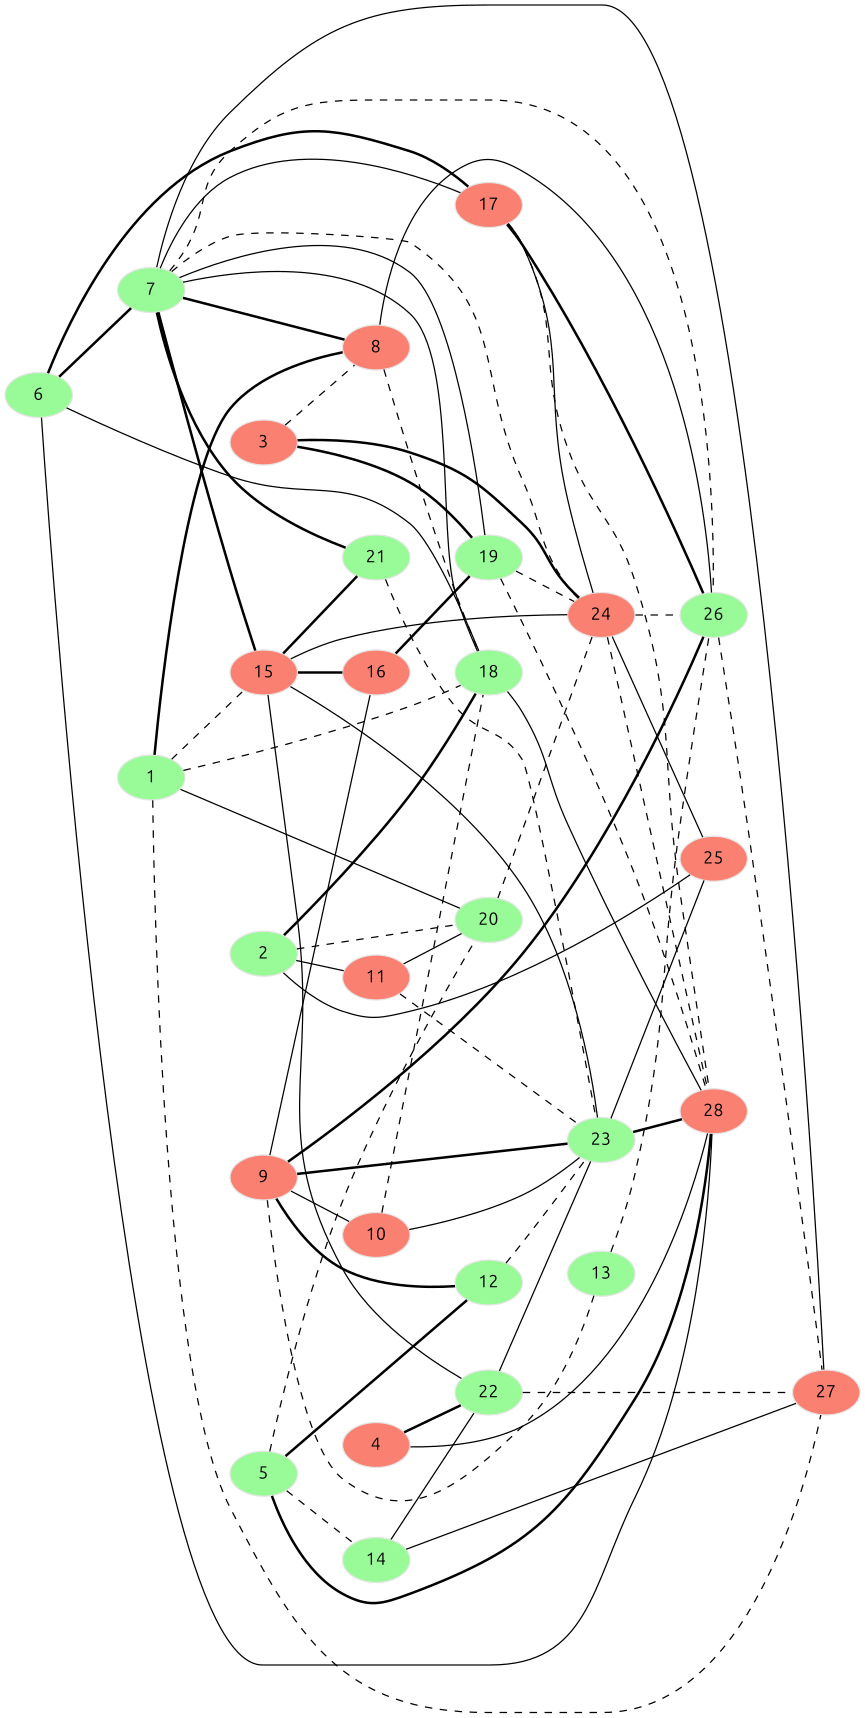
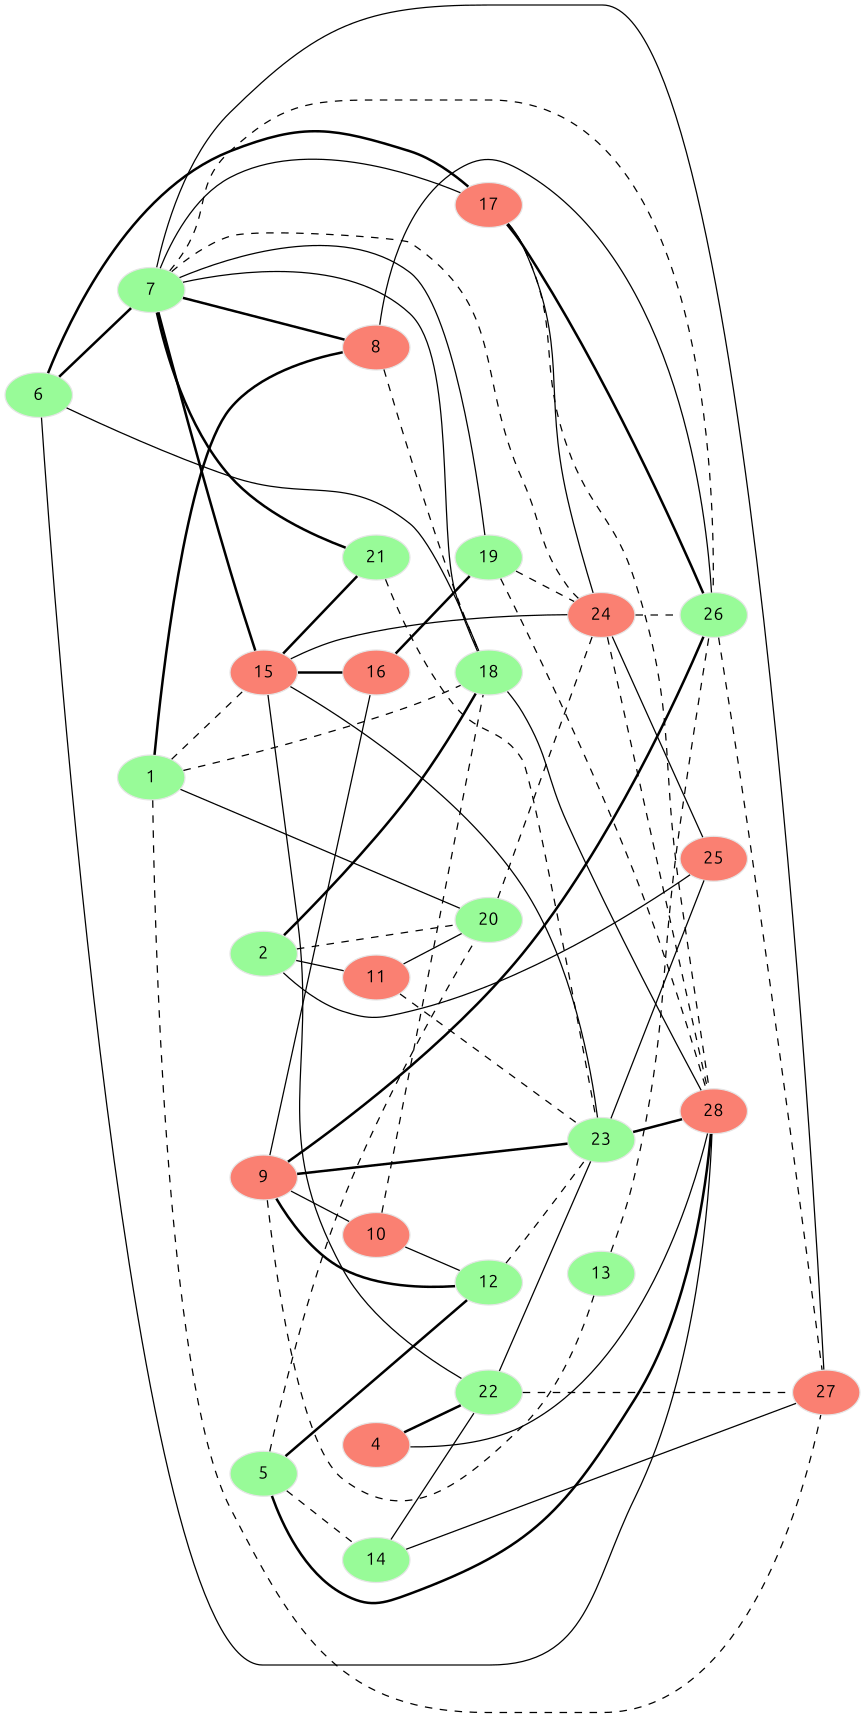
node "3": removed
edge "23" -- "10": now "12" -- "10"
